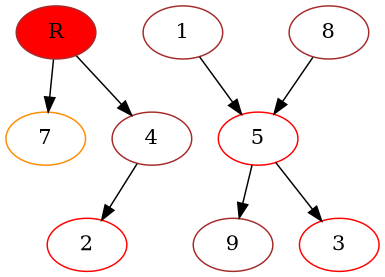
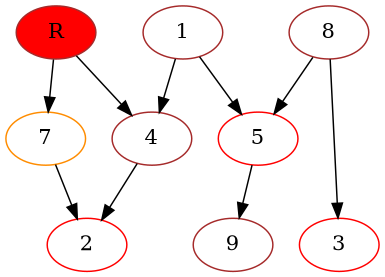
edge "1" -> "4": added
edge "7" -> "2": added
edge "5" -> "3": now "8" -> "3"
